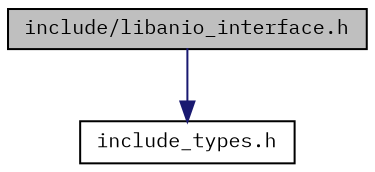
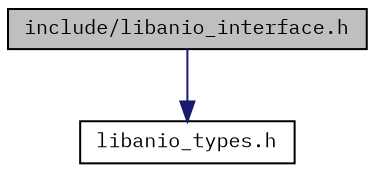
node "include_types.h": label "include_types.h" -> "libanio_types.h"
